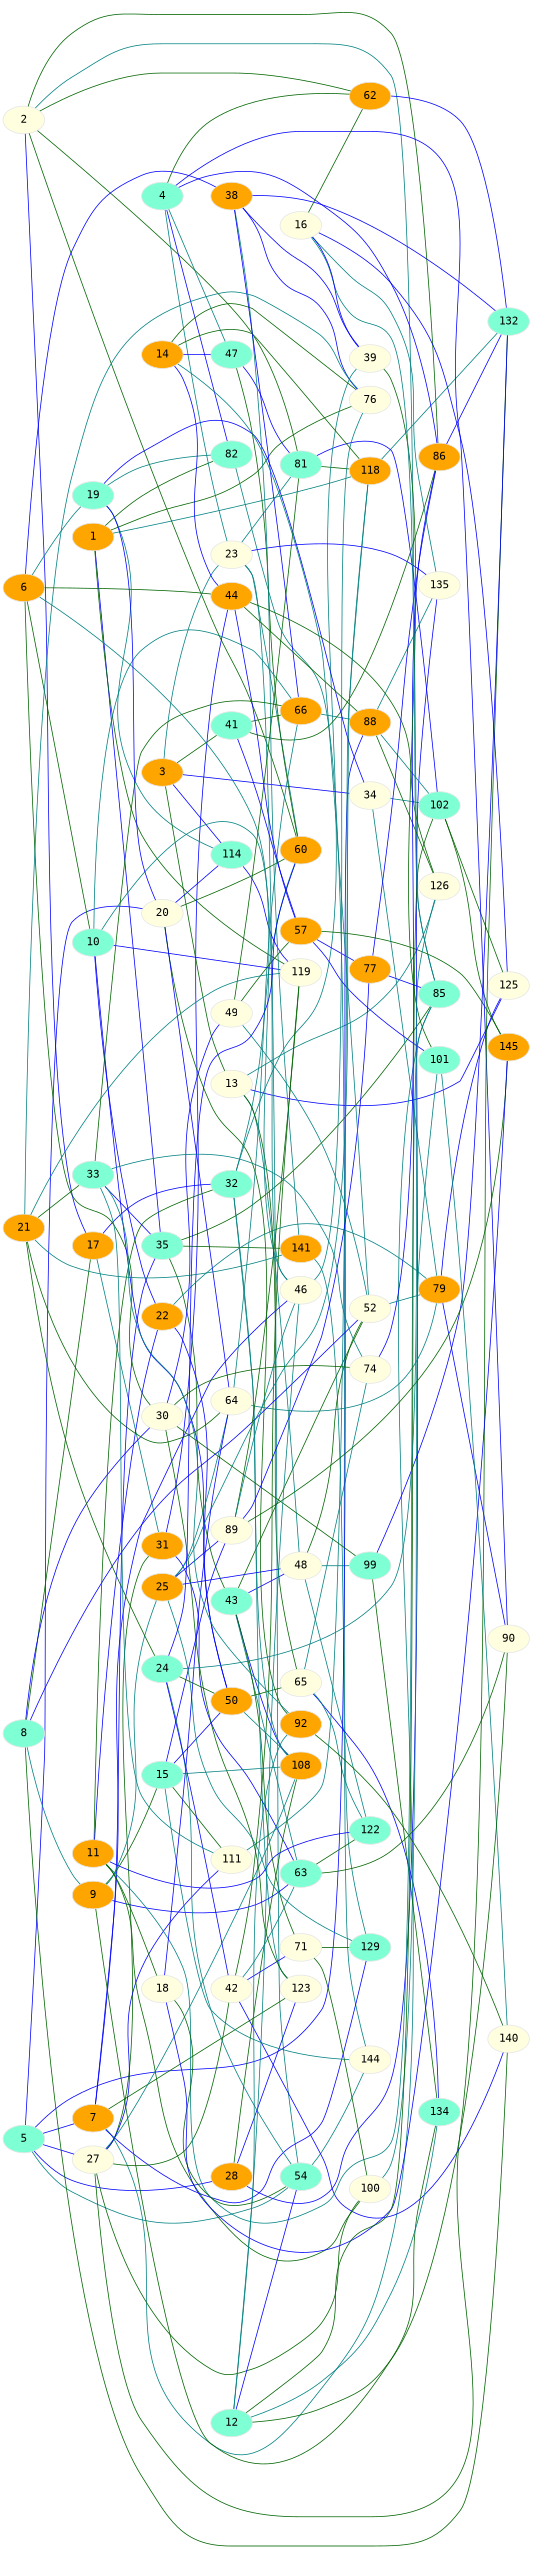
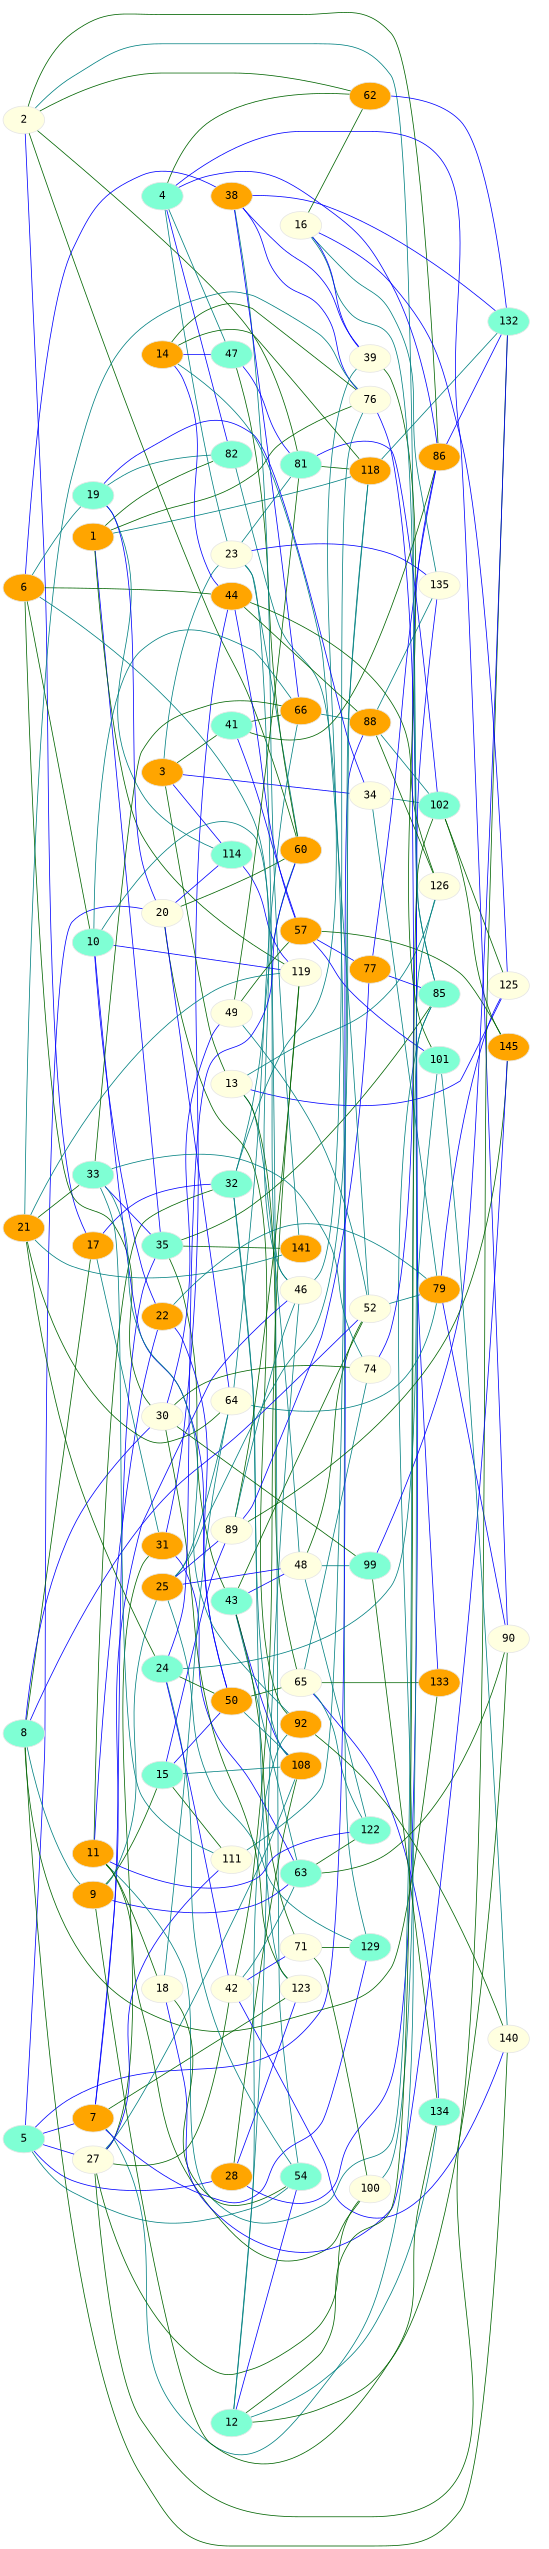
node "133": added
edge "64" -- "18": color blue -> teal
node "144": removed
